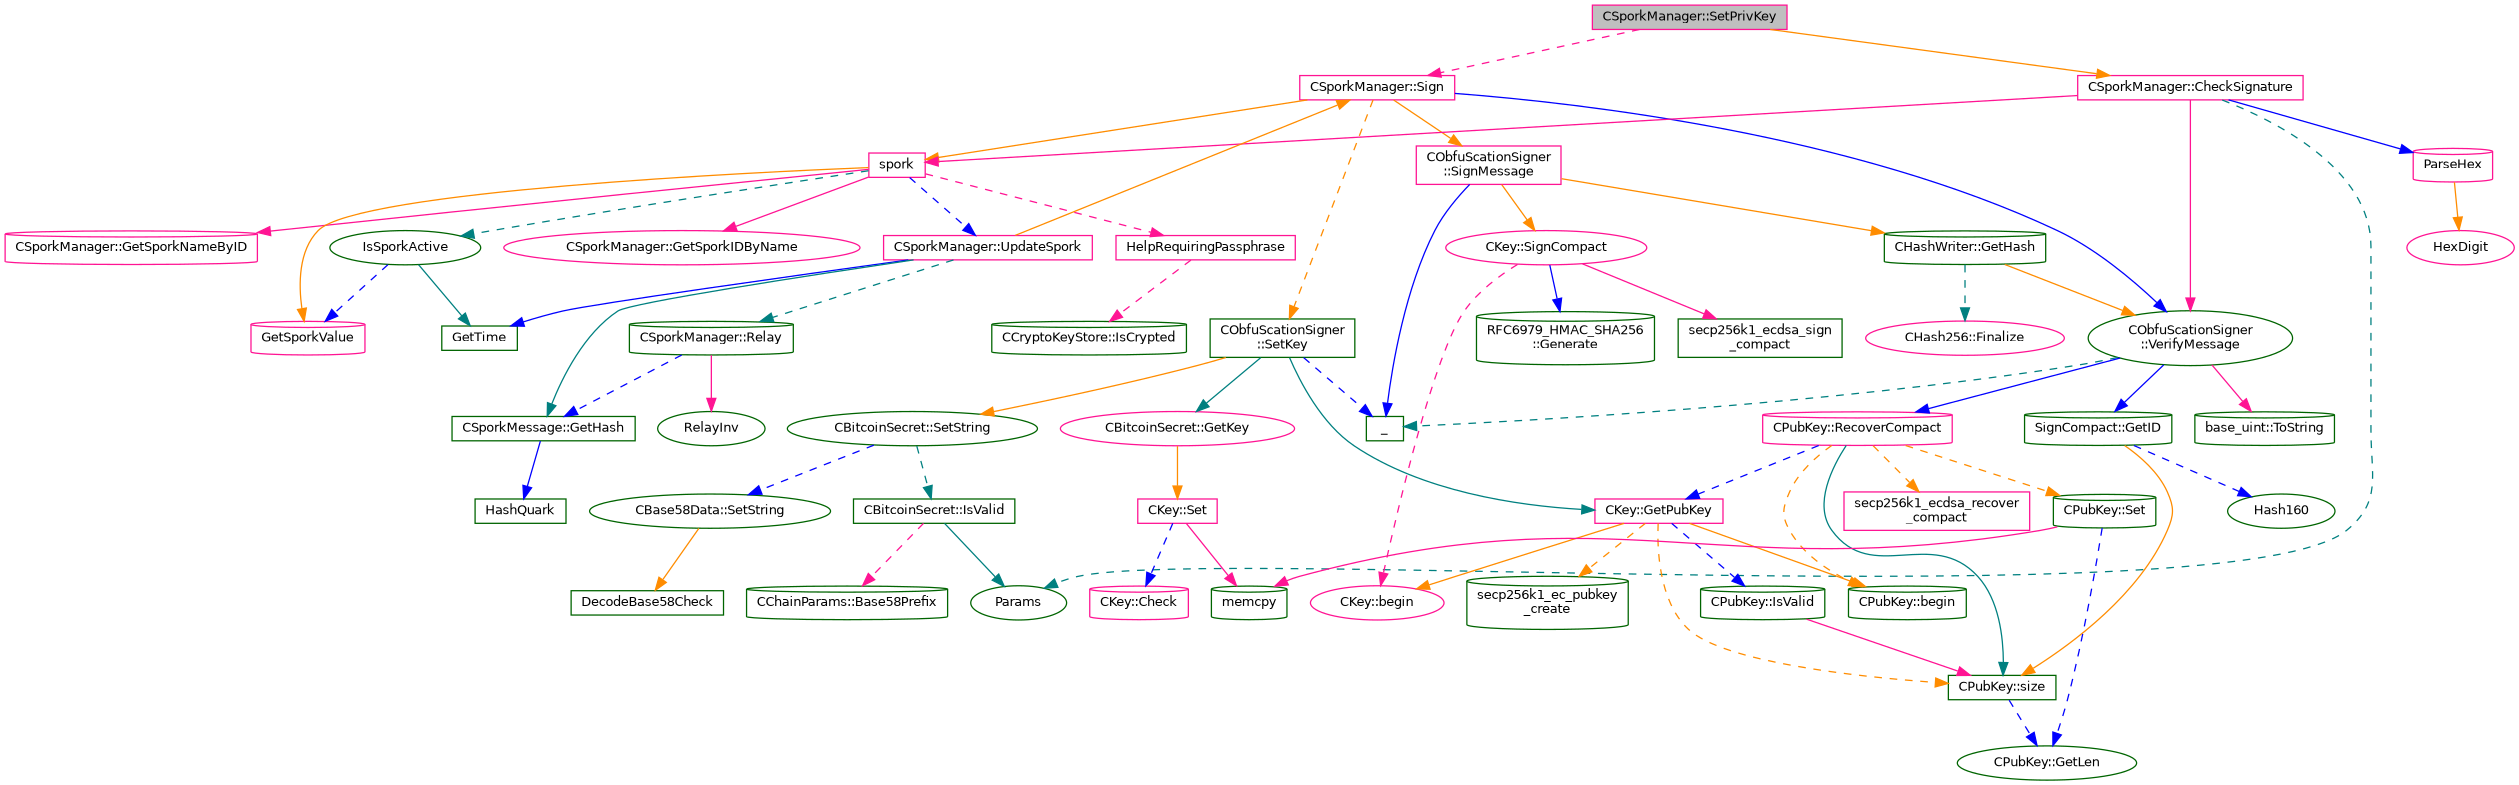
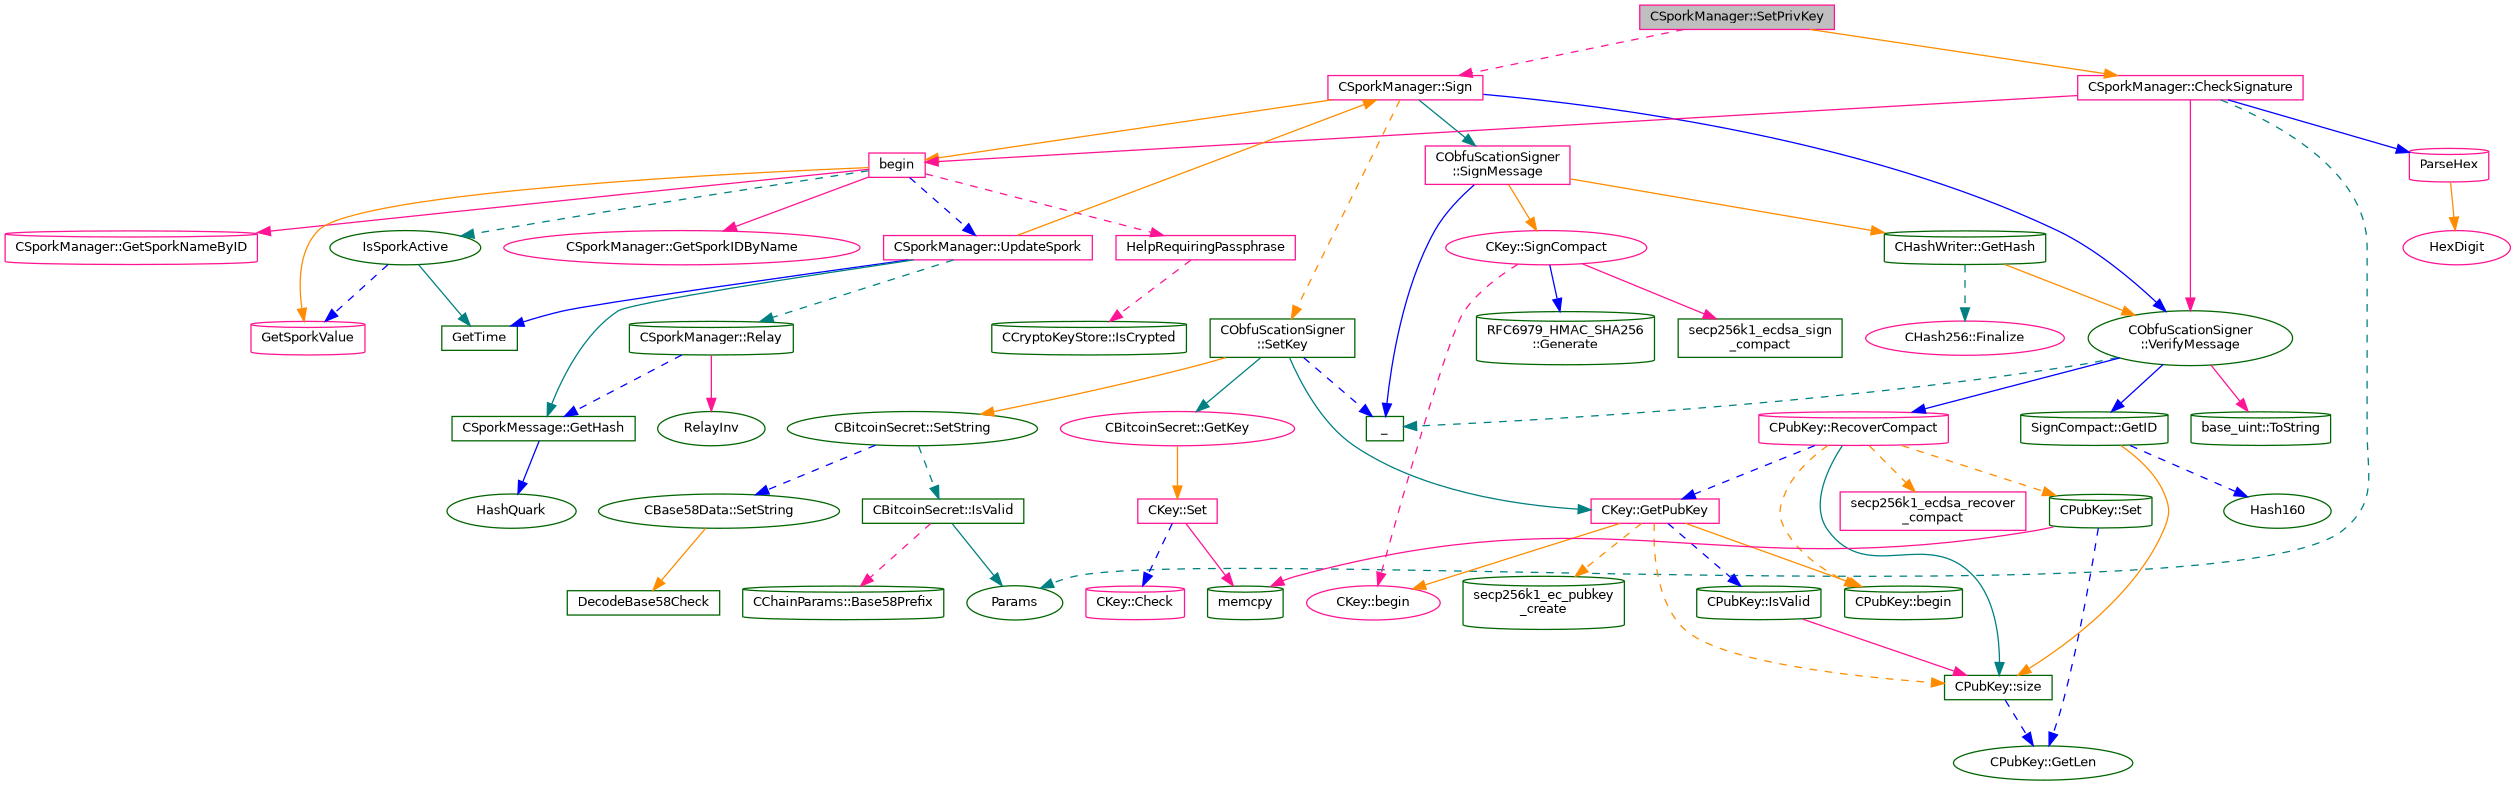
edge "CSporkManager::Sign" -> "CObfuScationSigner ::SignMessage": color darkorange -> teal
node "spork": label "spork" -> "begin"
node "HashQuark": shape box -> ellipse
